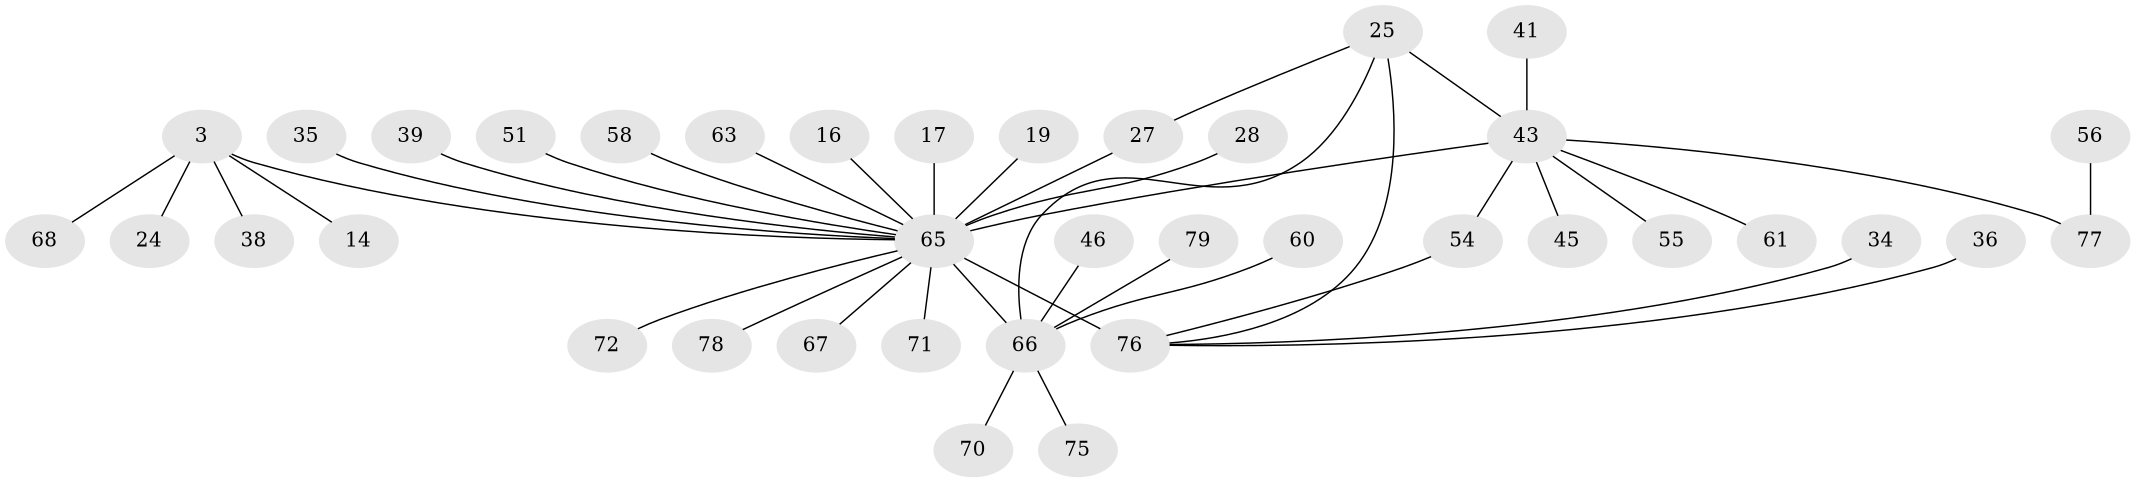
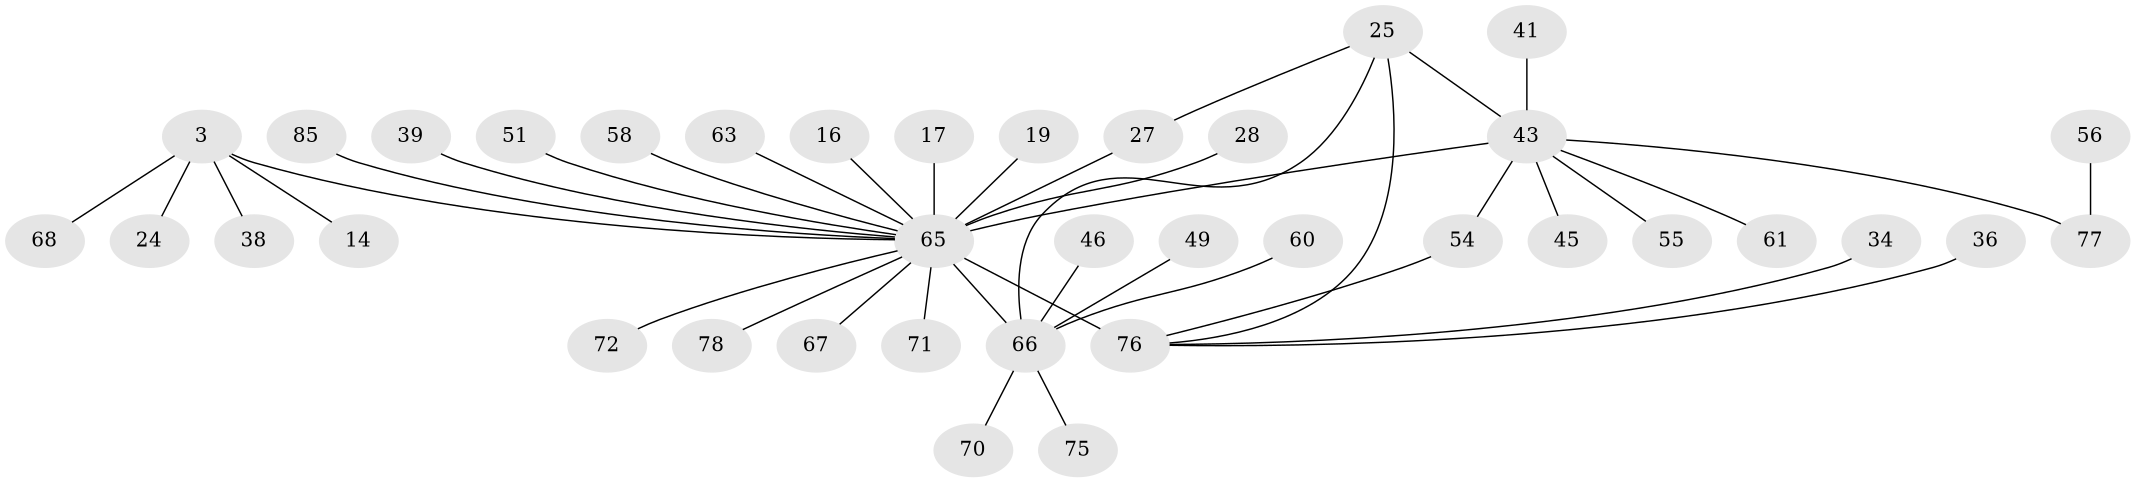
node "35": label "35" -> "85"
node "79": label "79" -> "49"
